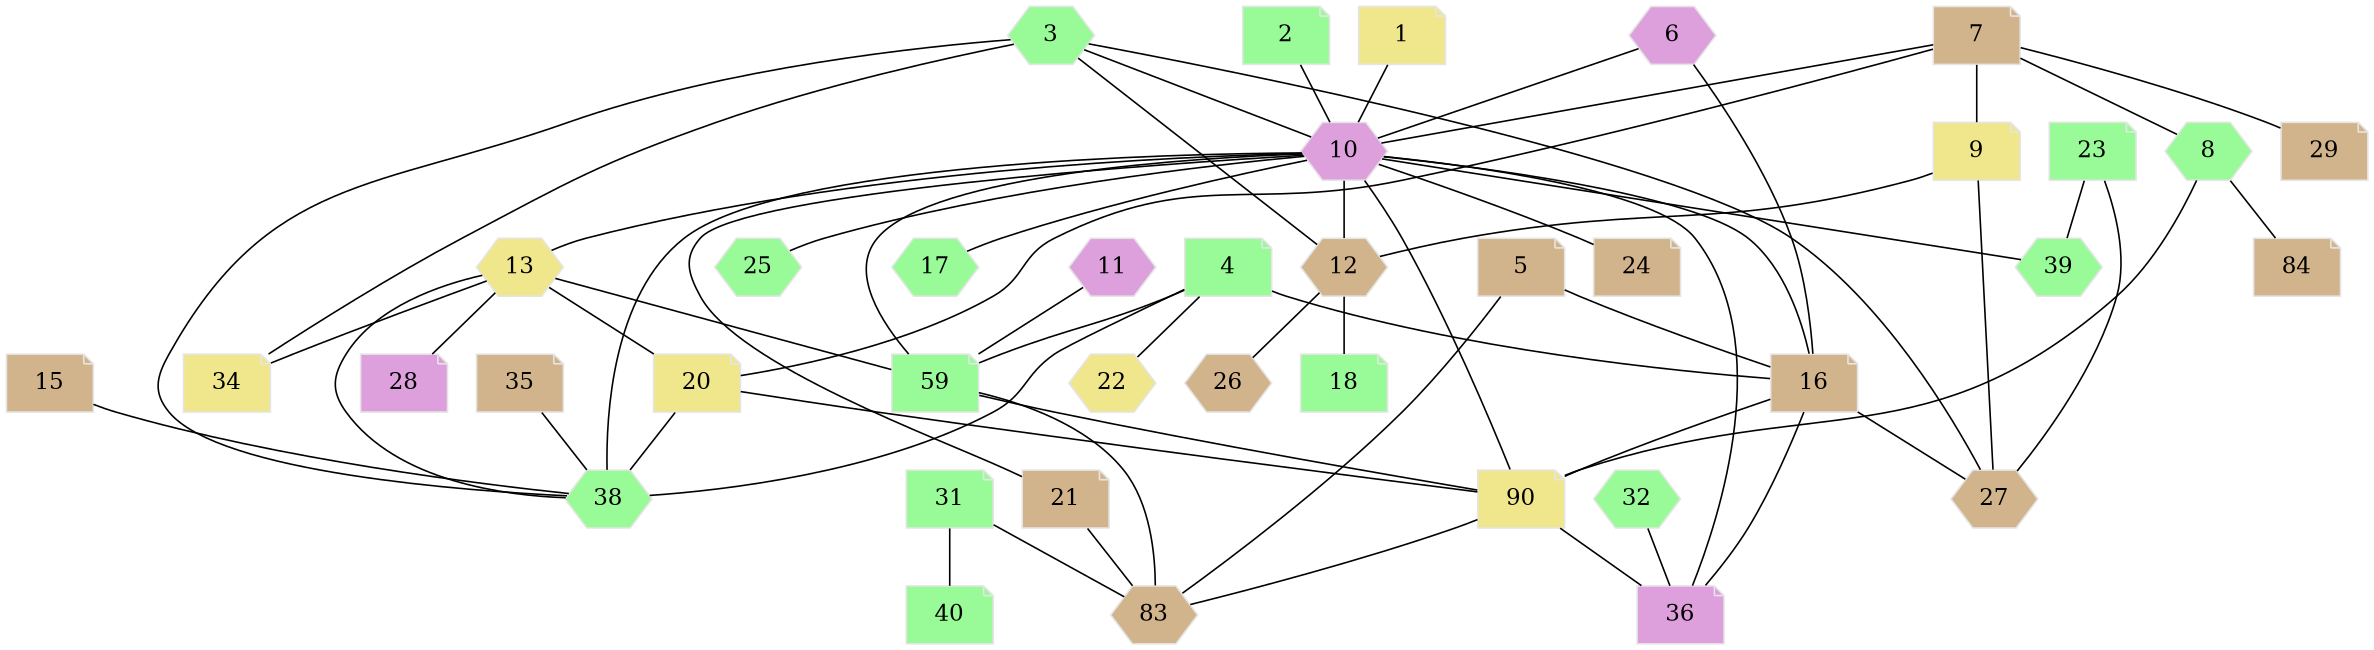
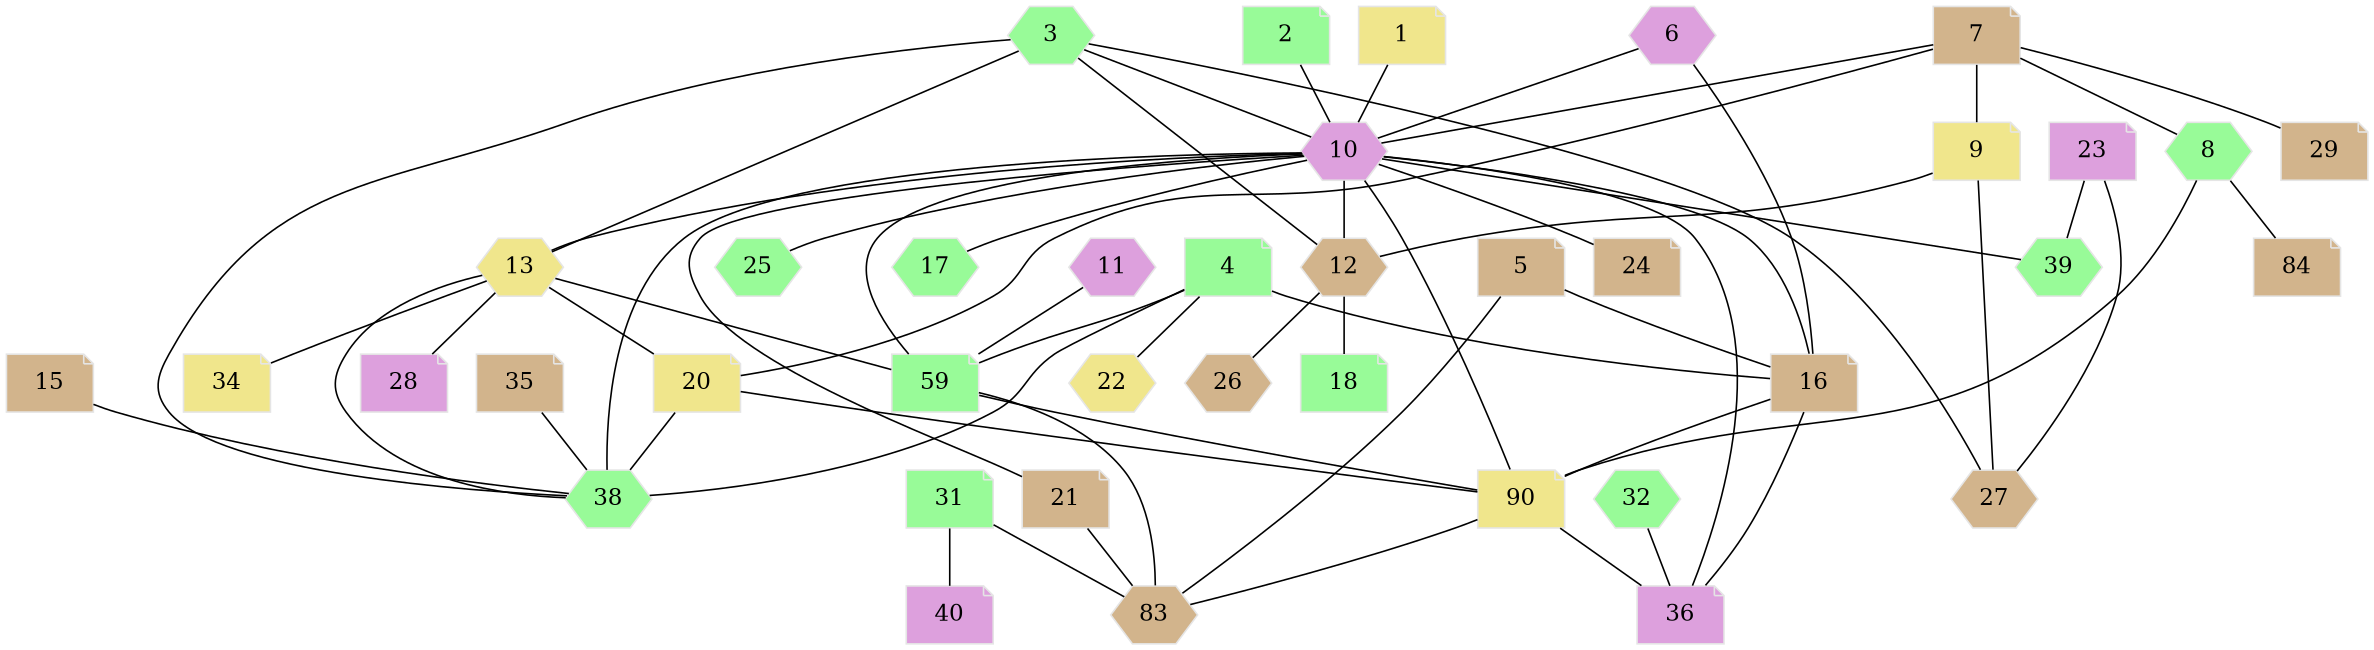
node "23": fillcolor palegreen -> plum
edge "3" -- "34": now "3" -- "13"
edge "16" -- "27": removed
node "40": fillcolor palegreen -> plum
